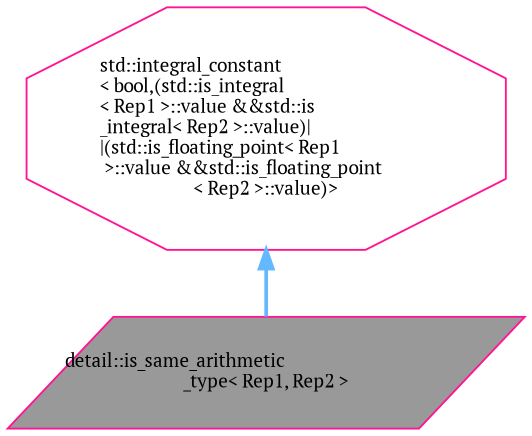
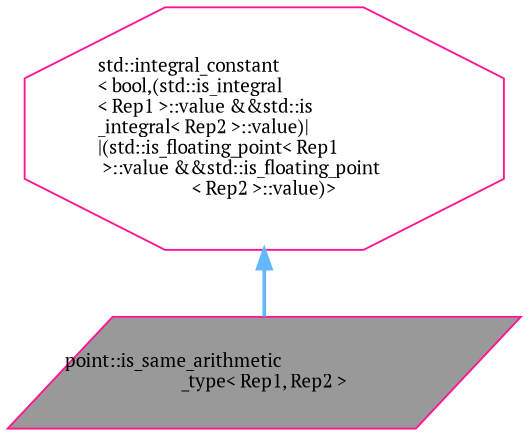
node "detail::is_same_arithmetic _type< Rep1, Rep2 >": label "detail::is_same_arithmetic _type< Rep1, Rep2 >" -> "point::is_same_arithmetic _type< Rep1, Rep2 >"
